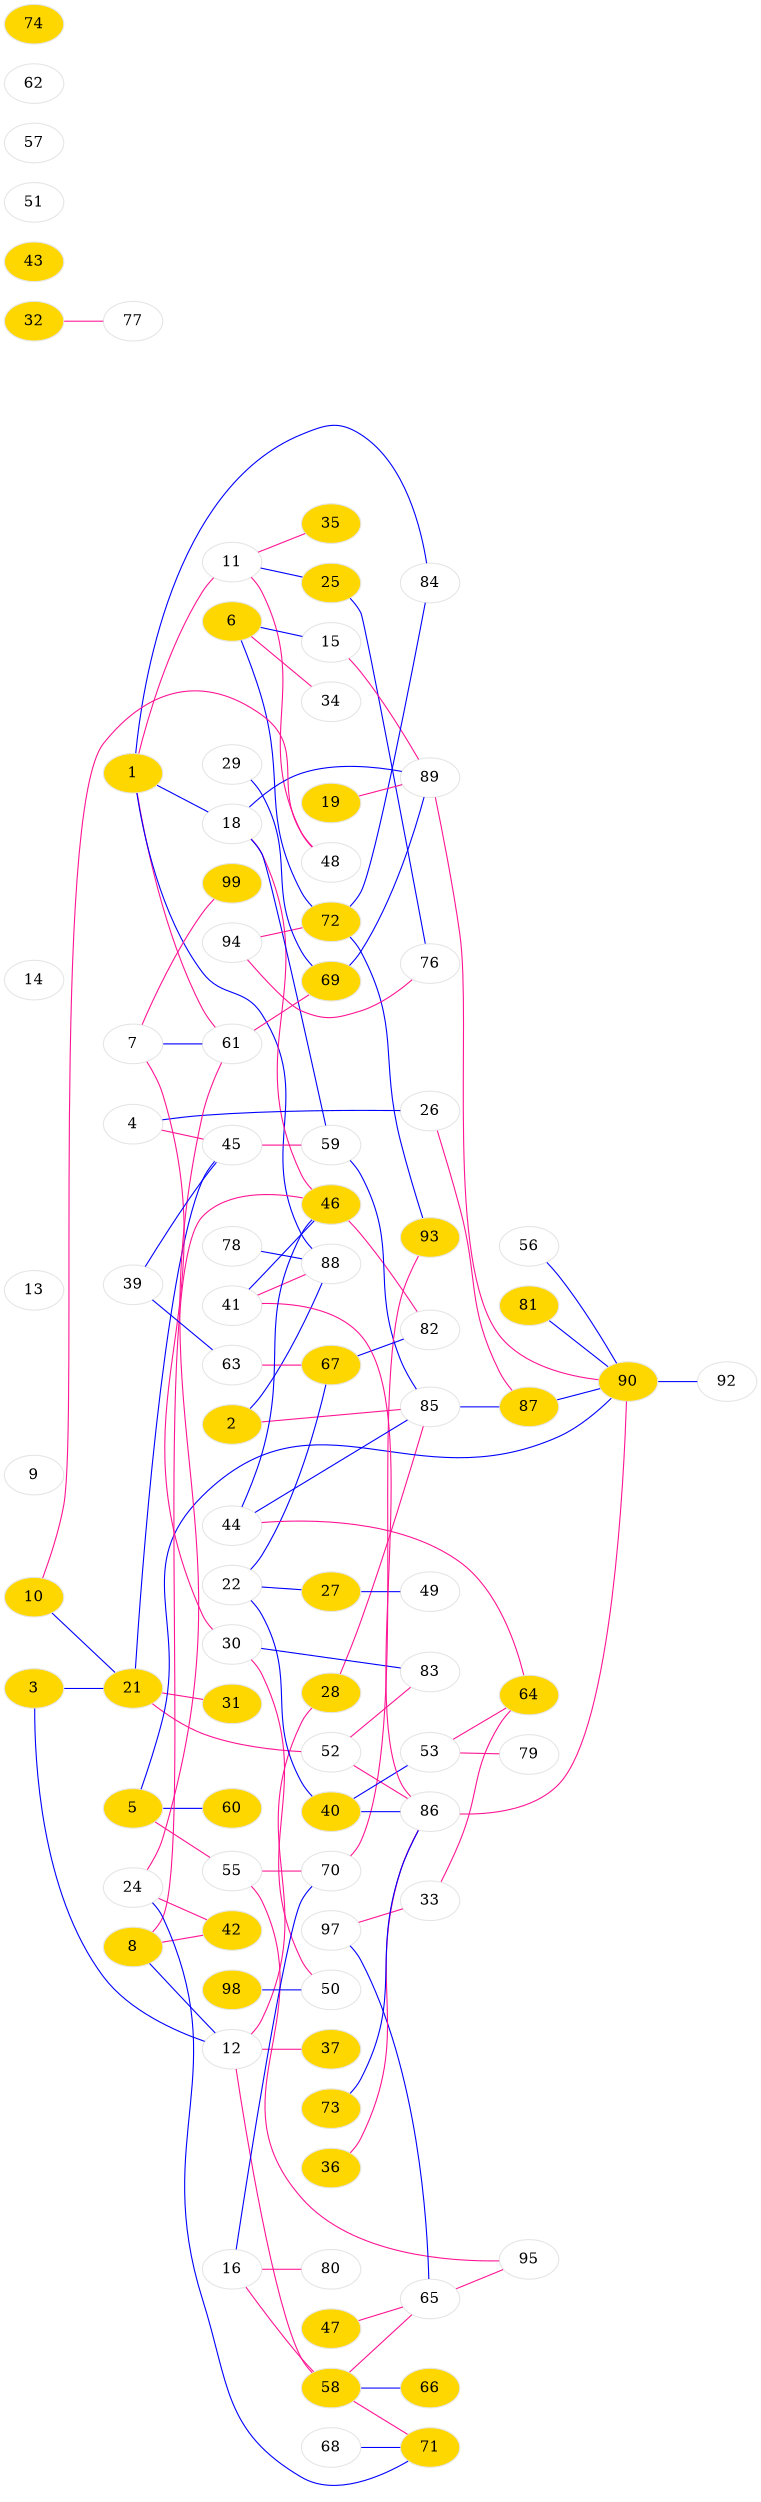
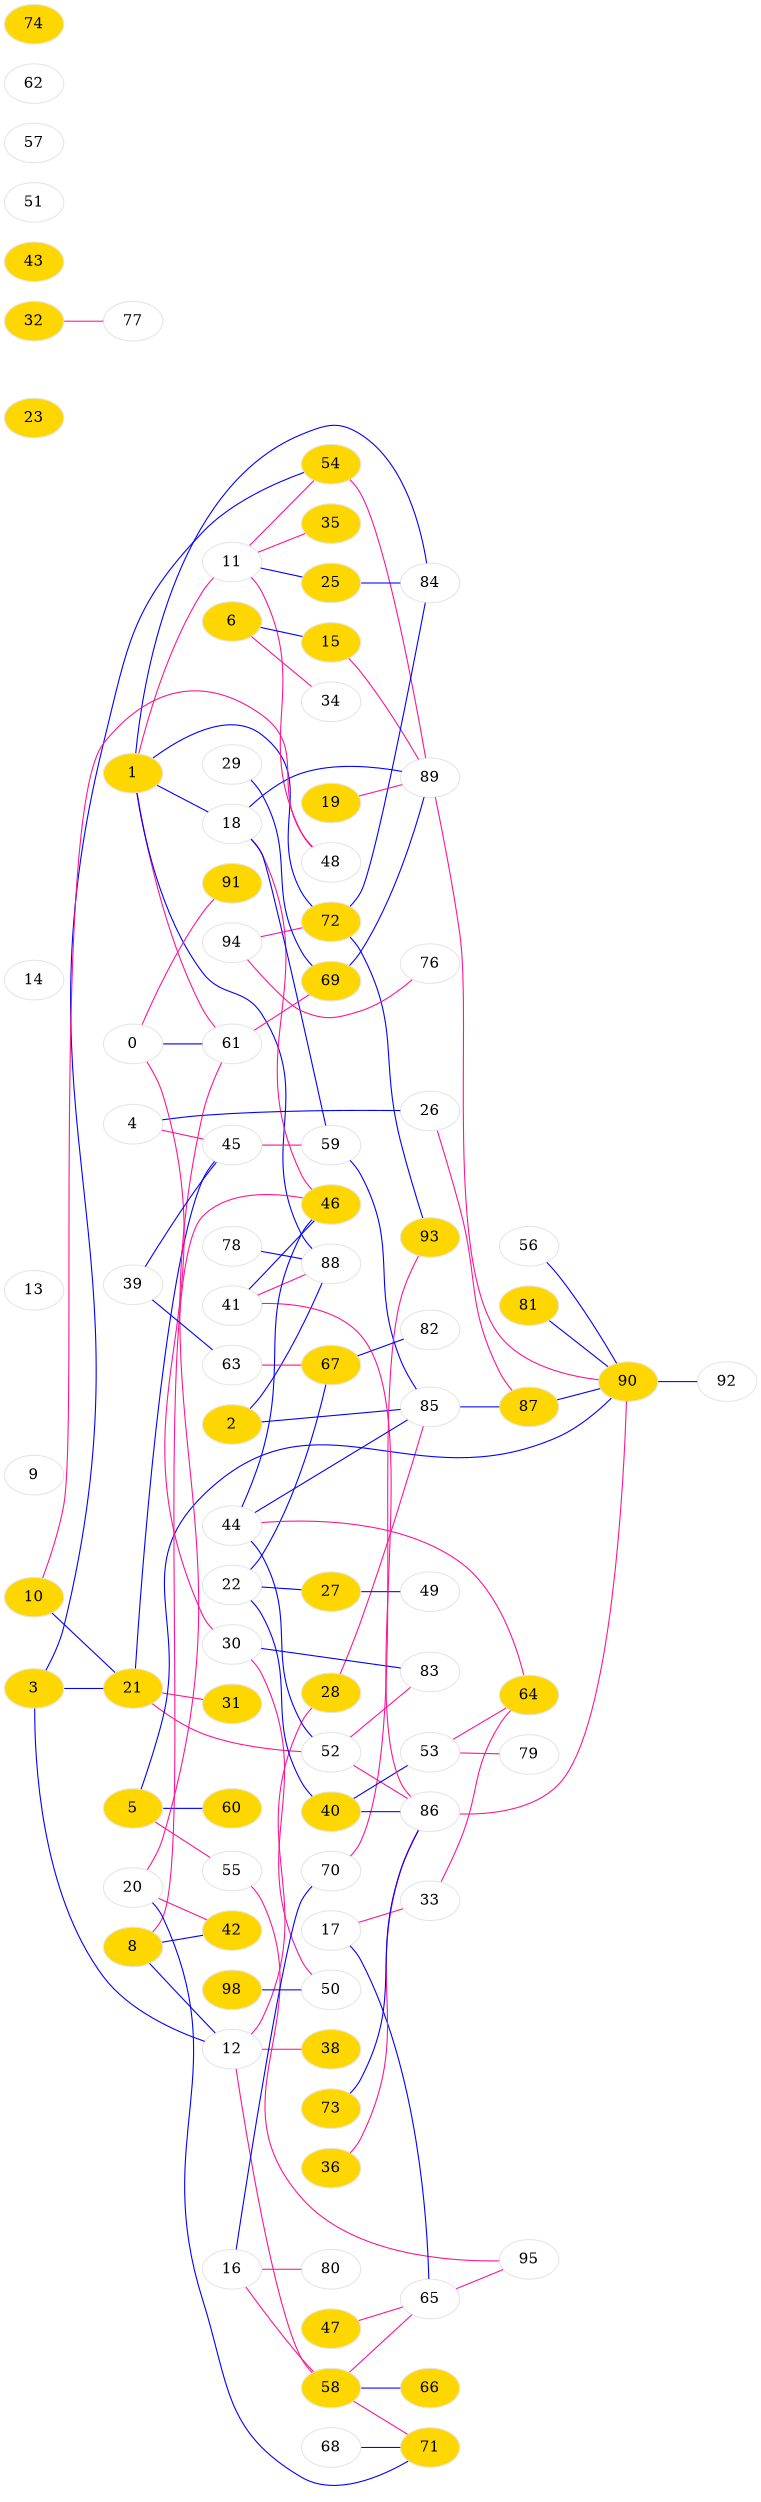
node "23": added
node "54": added
node "15": fillcolor white -> gold
edge "25" -- "76": now "25" -- "84"
edge "6" -- "72": now "1" -- "72"
node "99": label "99" -> "91"
node "7": label "7" -> "0"
edge "46" -- "82": removed
edge "85" -- "2": color deeppink -> blue
edge "44" -- "52": added
edge "55" -- "70": removed
node "24": label "24" -> "20"
node "97": label "97" -> "17"
edge "42" -- "8": color deeppink -> blue
node "37": label "37" -> "38"
